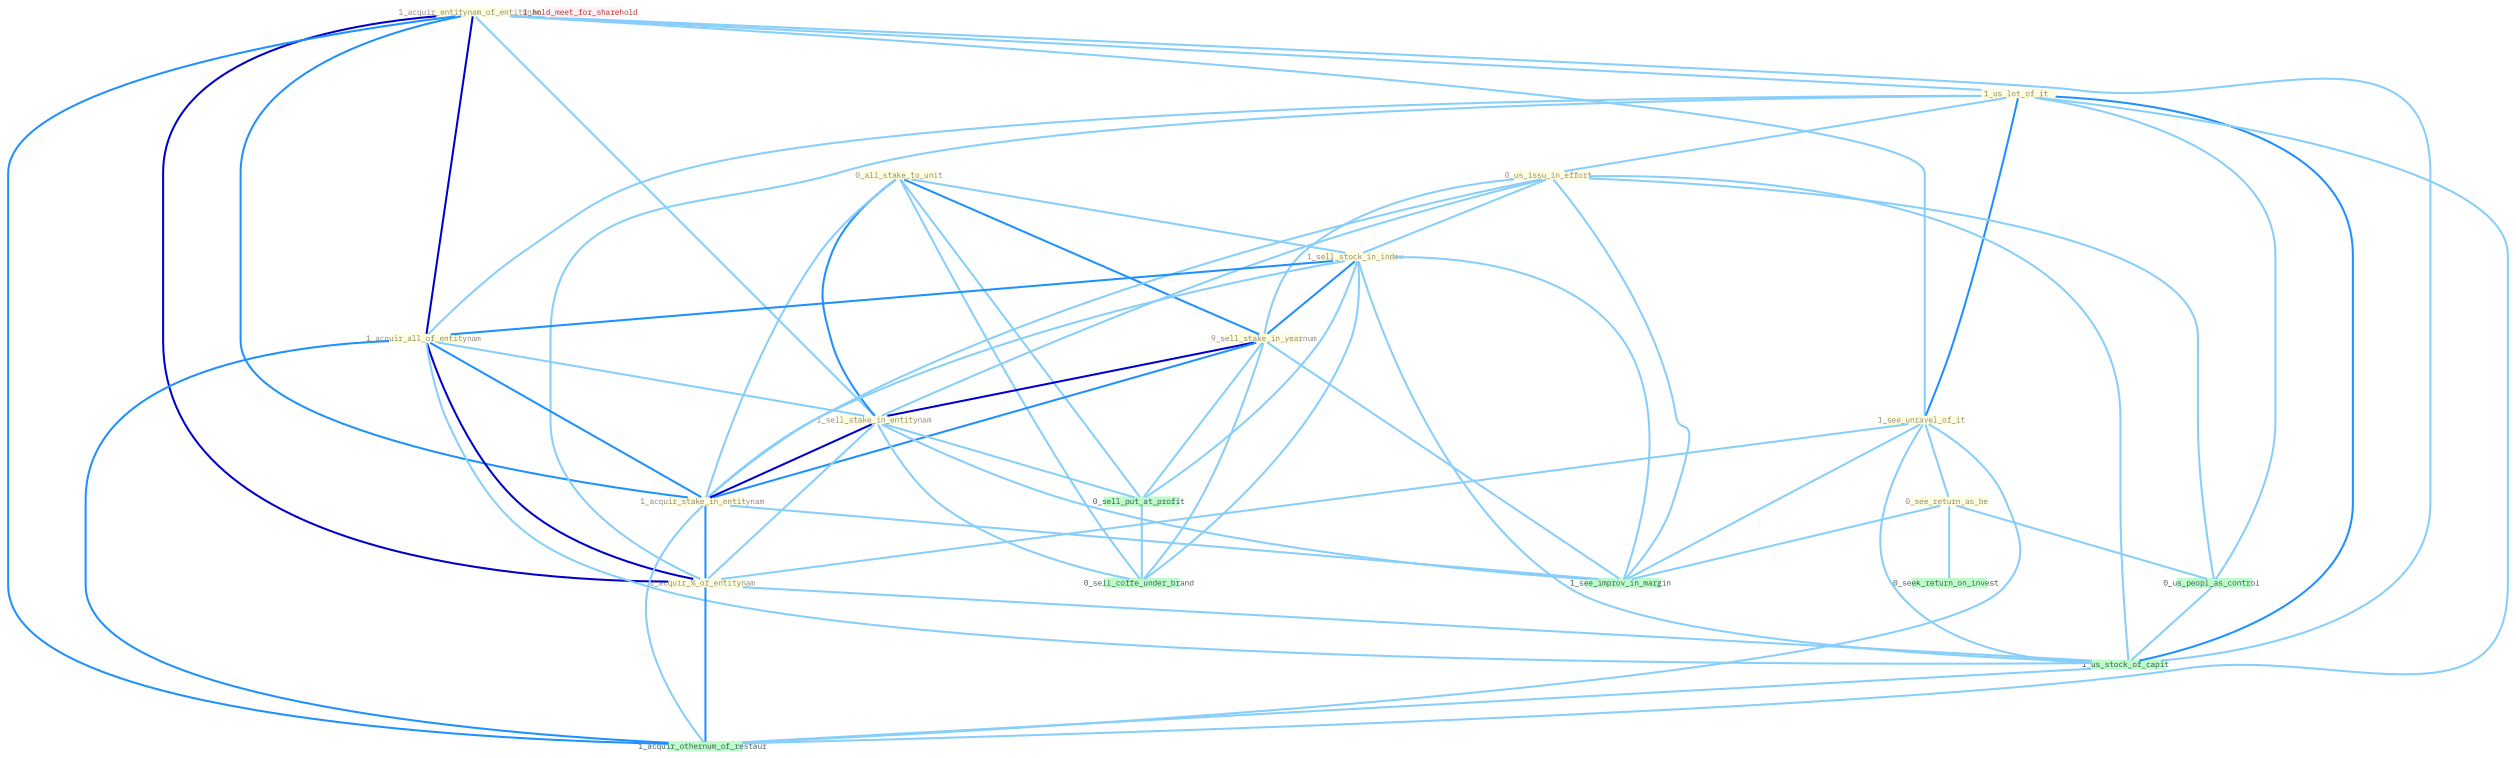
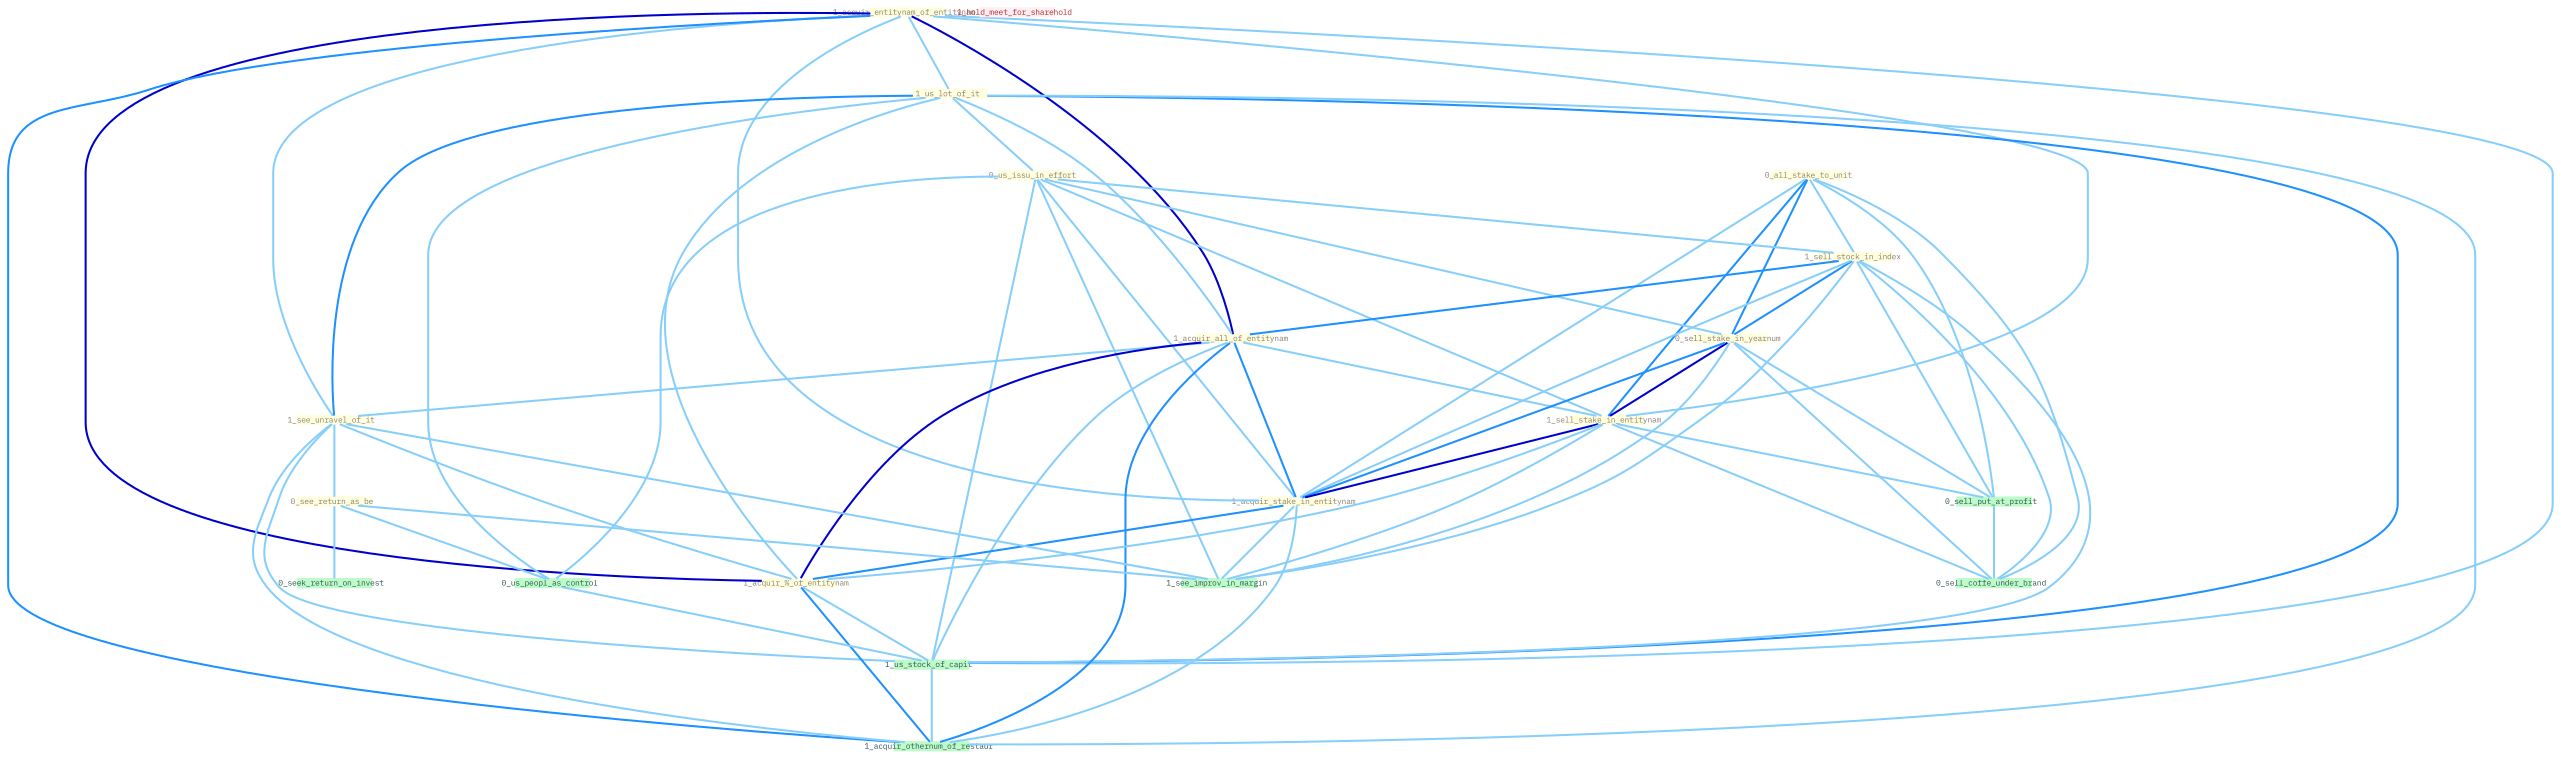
edge "1_acquir_entitynam_of_entitynam" -- "1_acquir_stake_in_entitynam": color #1e90ff -> #87cefa
node "9_sell_stake_in_yearnum": label "9_sell_stake_in_yearnum" -> "0_sell_stake_in_yearnum"
edge "1_acquir_all_of_entitynam" -- "1_see_unravel_of_it": added
